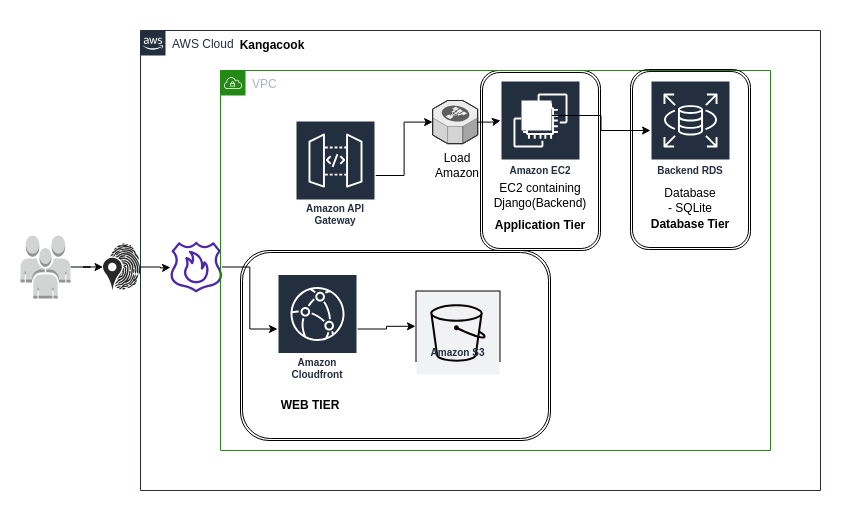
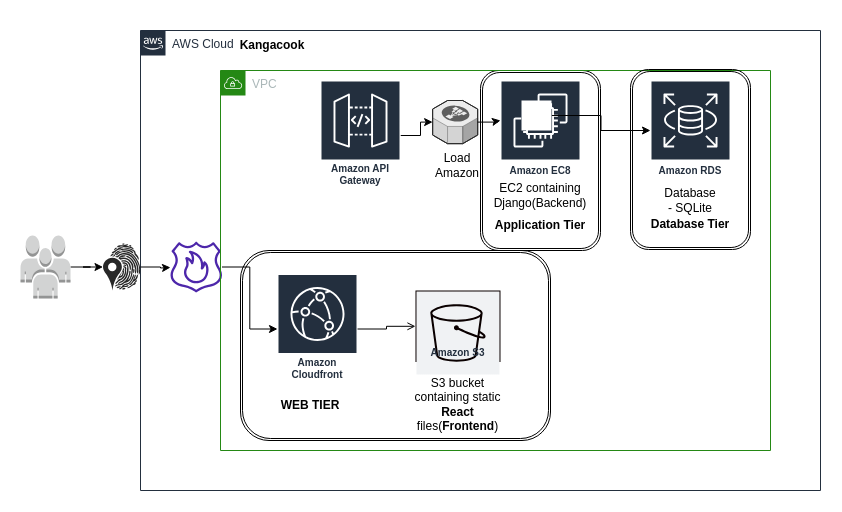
node "Amazon EC2": label "Amazon EC2" -> "Amazon EC8"
node "Backend RDS": label "Backend RDS" -> "Amazon RDS"
node "Amazon API Gateway": moved (336, 176) -> (361, 136)
edge "Amazon Cloudfront" -> "Amazon S3": arrowhead classic -> open
node "S3 bucket containing static React files(Frontend)": added
